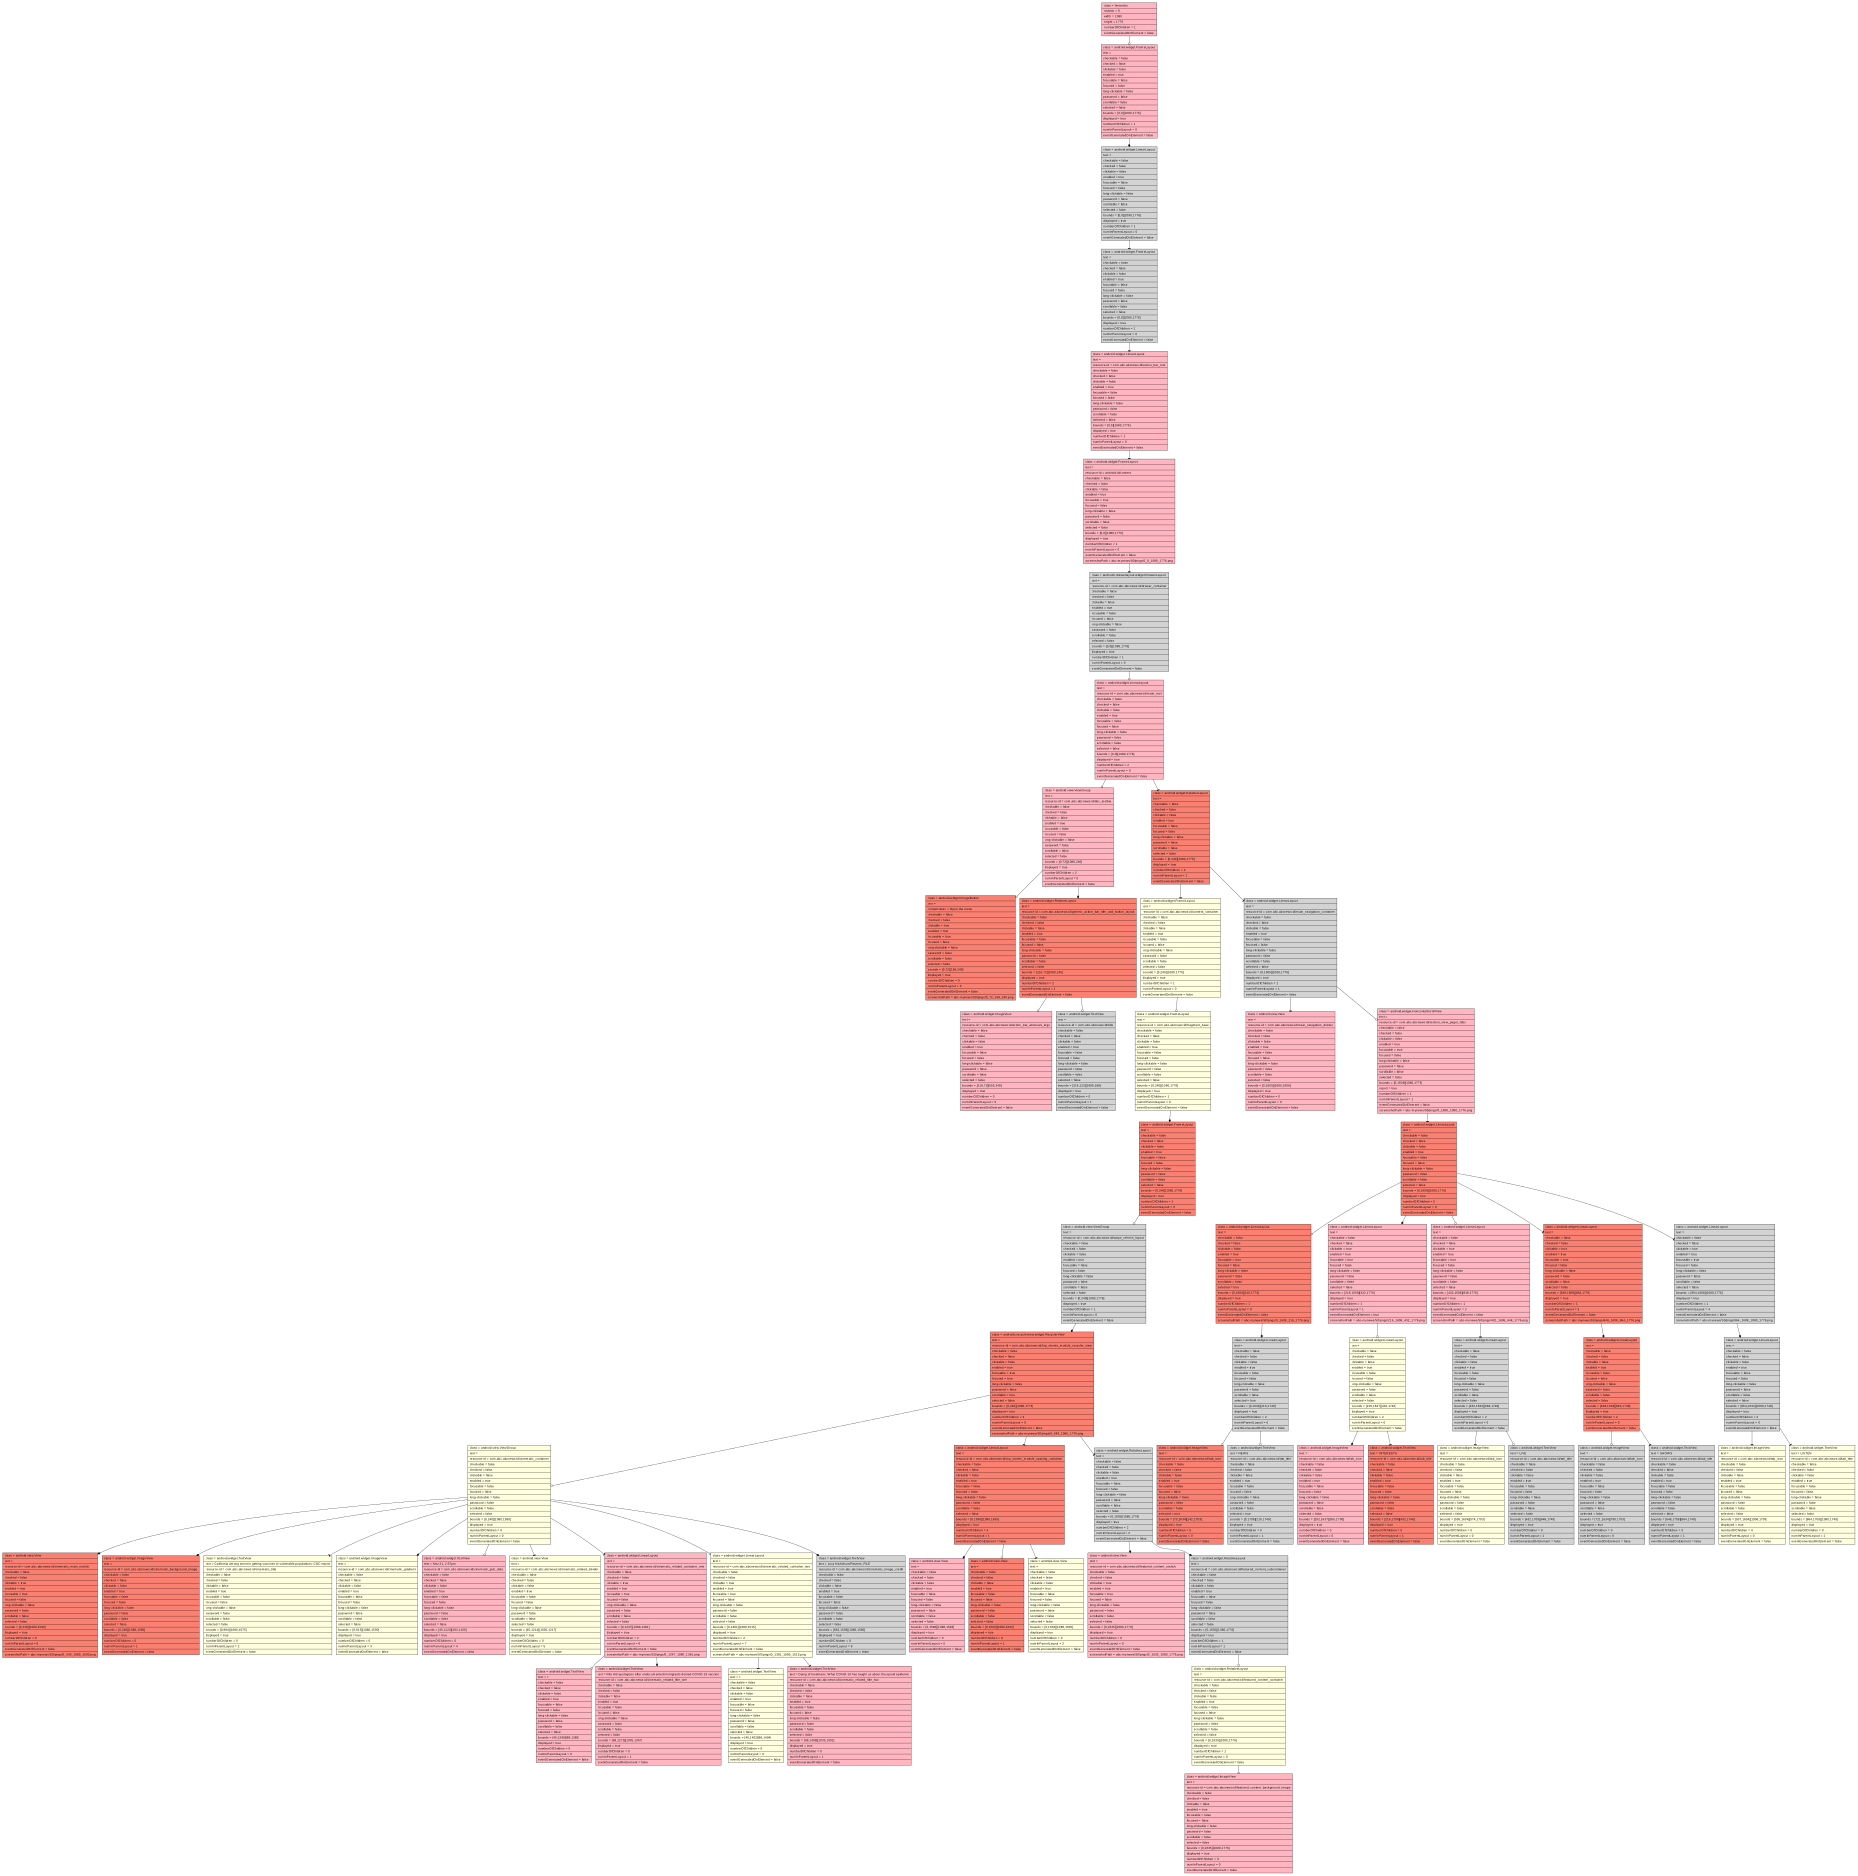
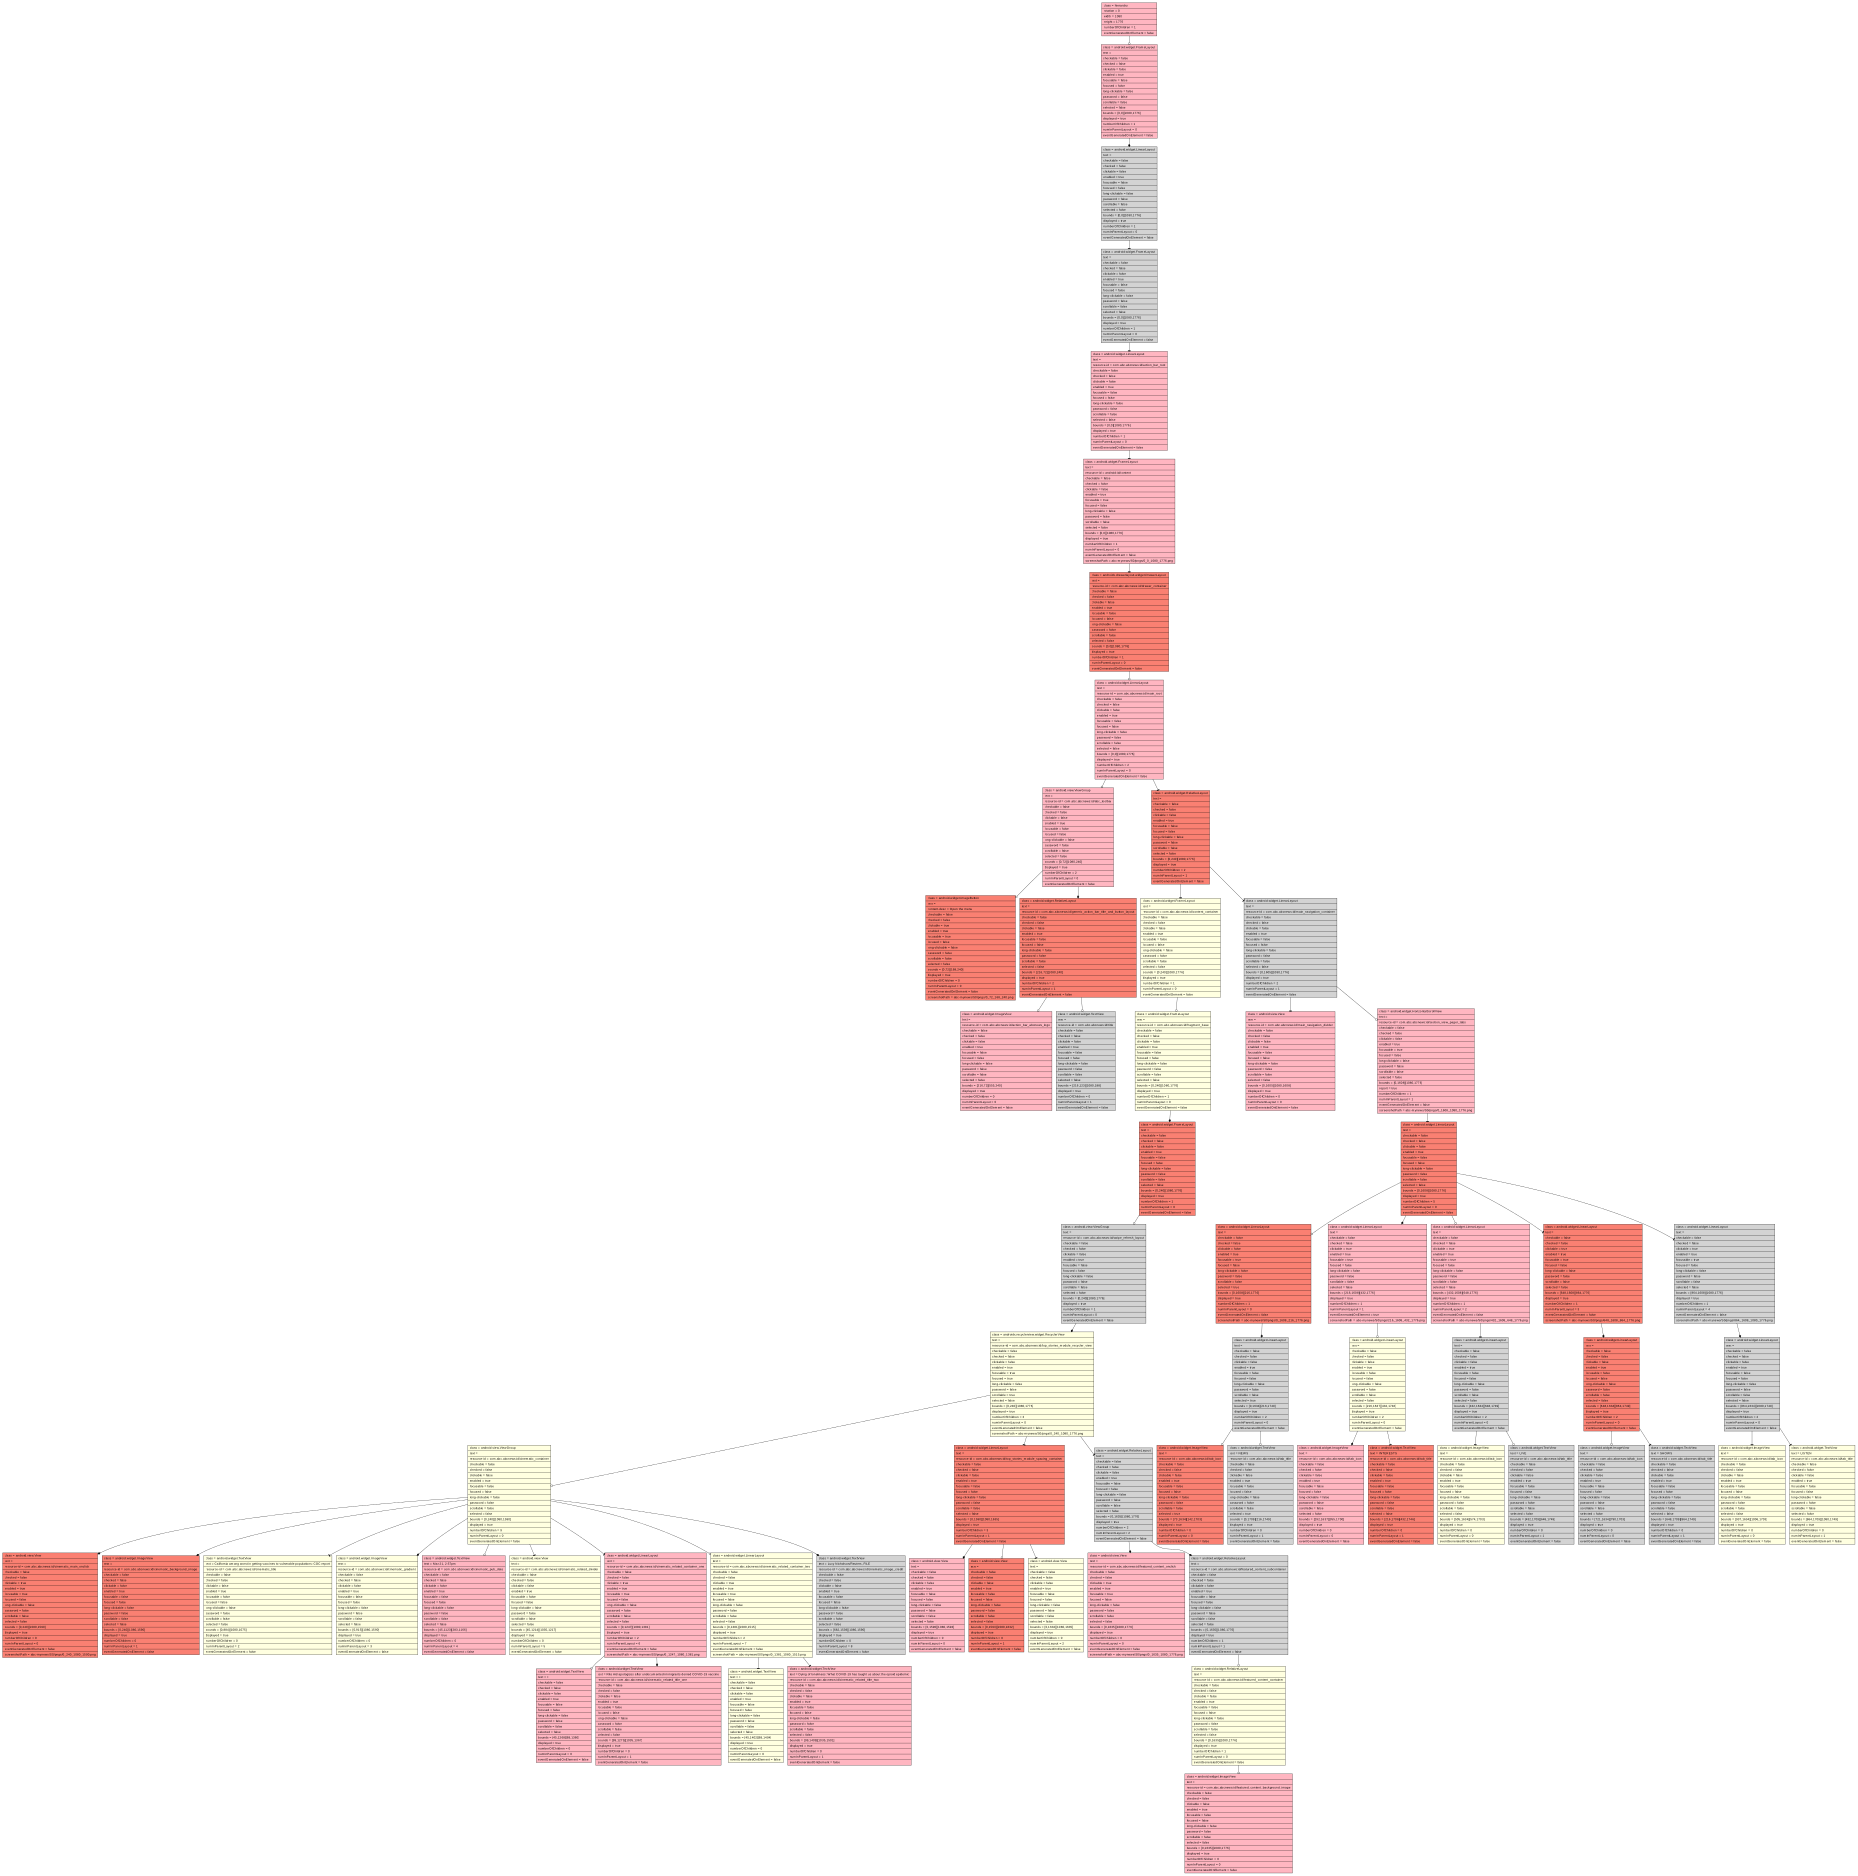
node "class = androidx.drawerlayout.widget.DrawerLayout": fillcolor lightgrey -> salmon
node "class = androidx.recyclerview.widget.RecyclerView": fillcolor salmon -> lightyellow
